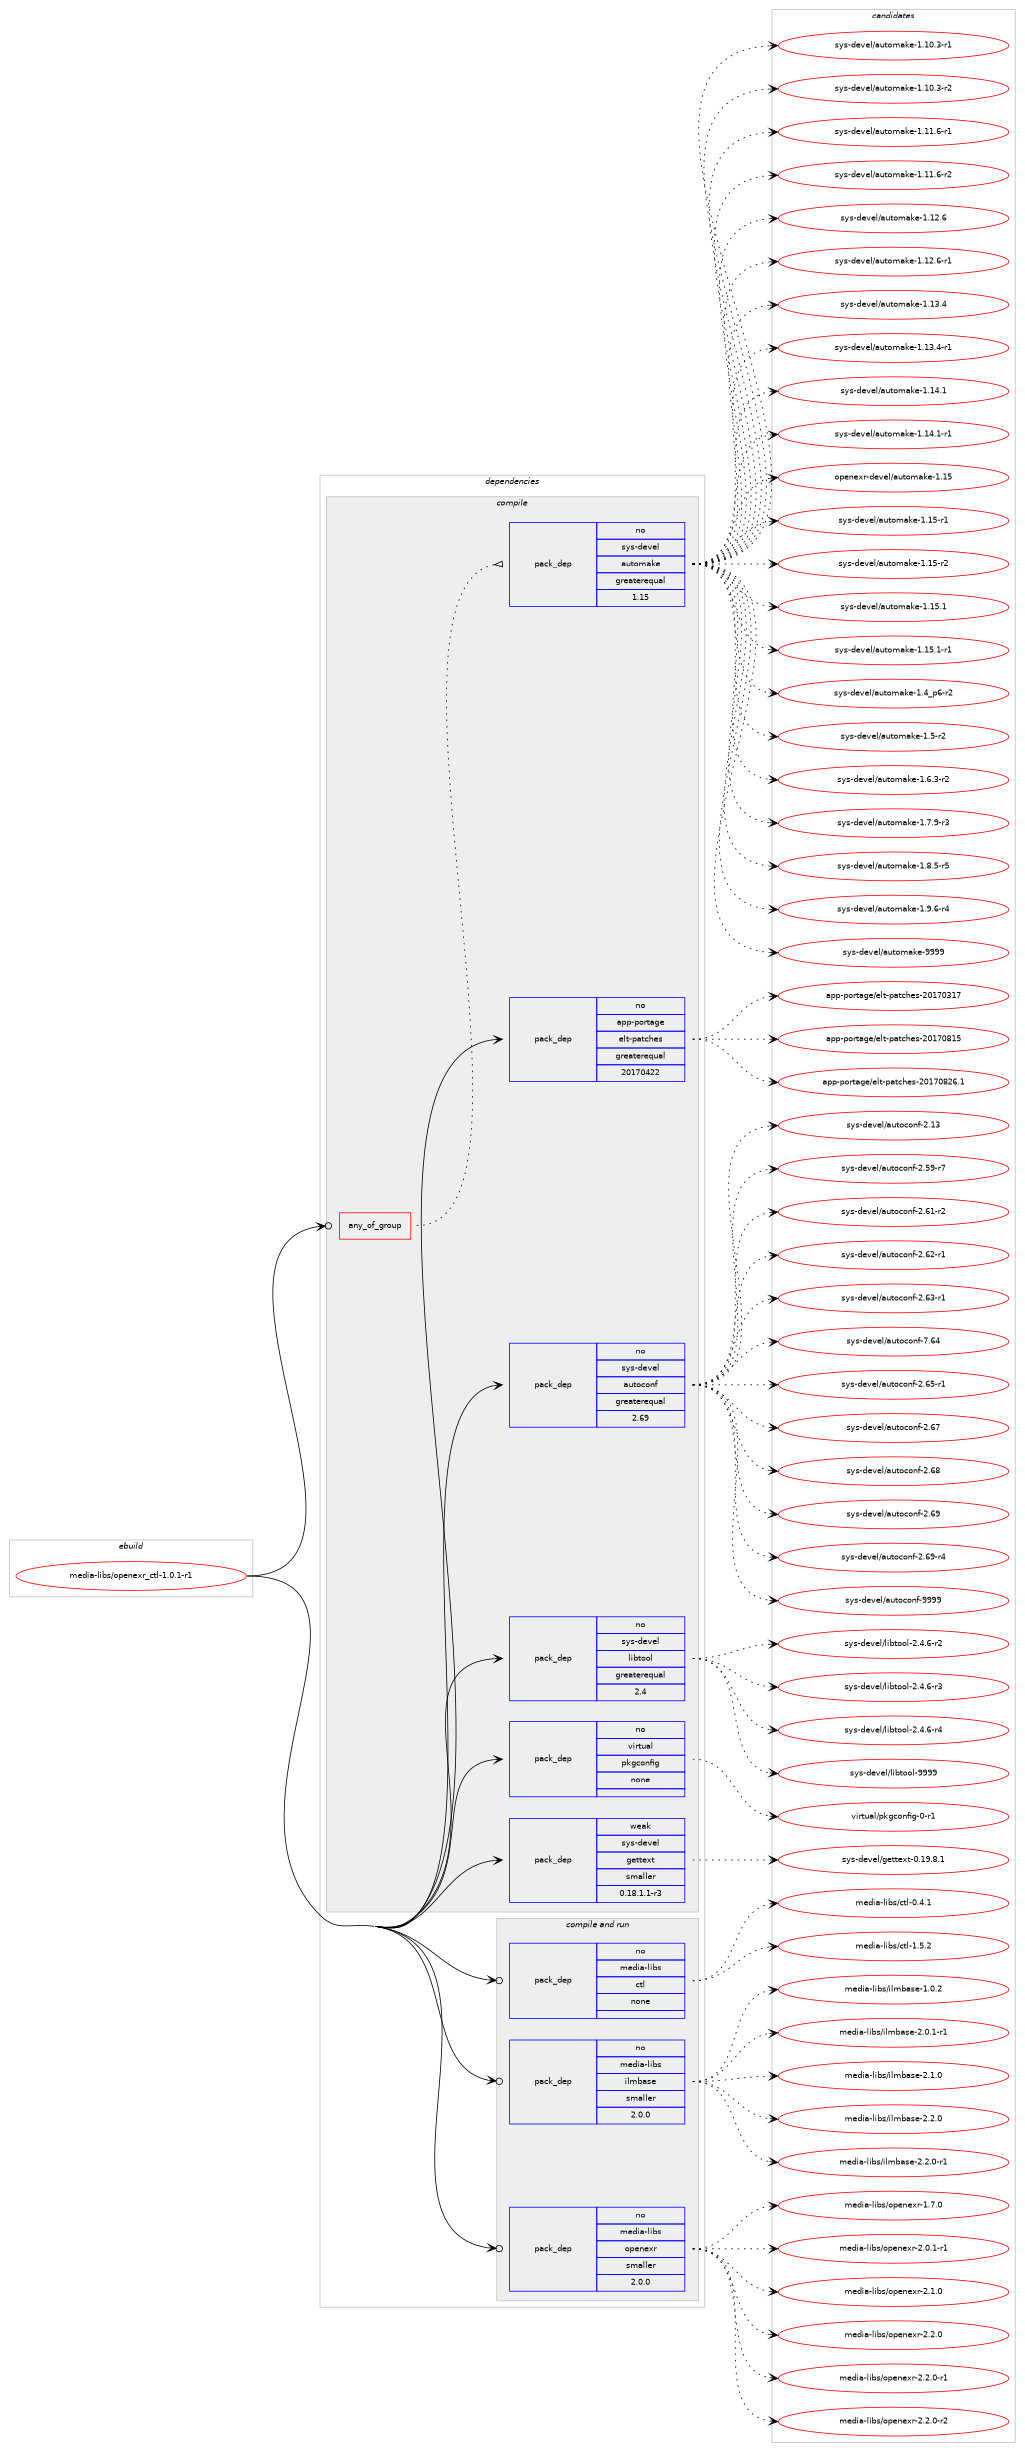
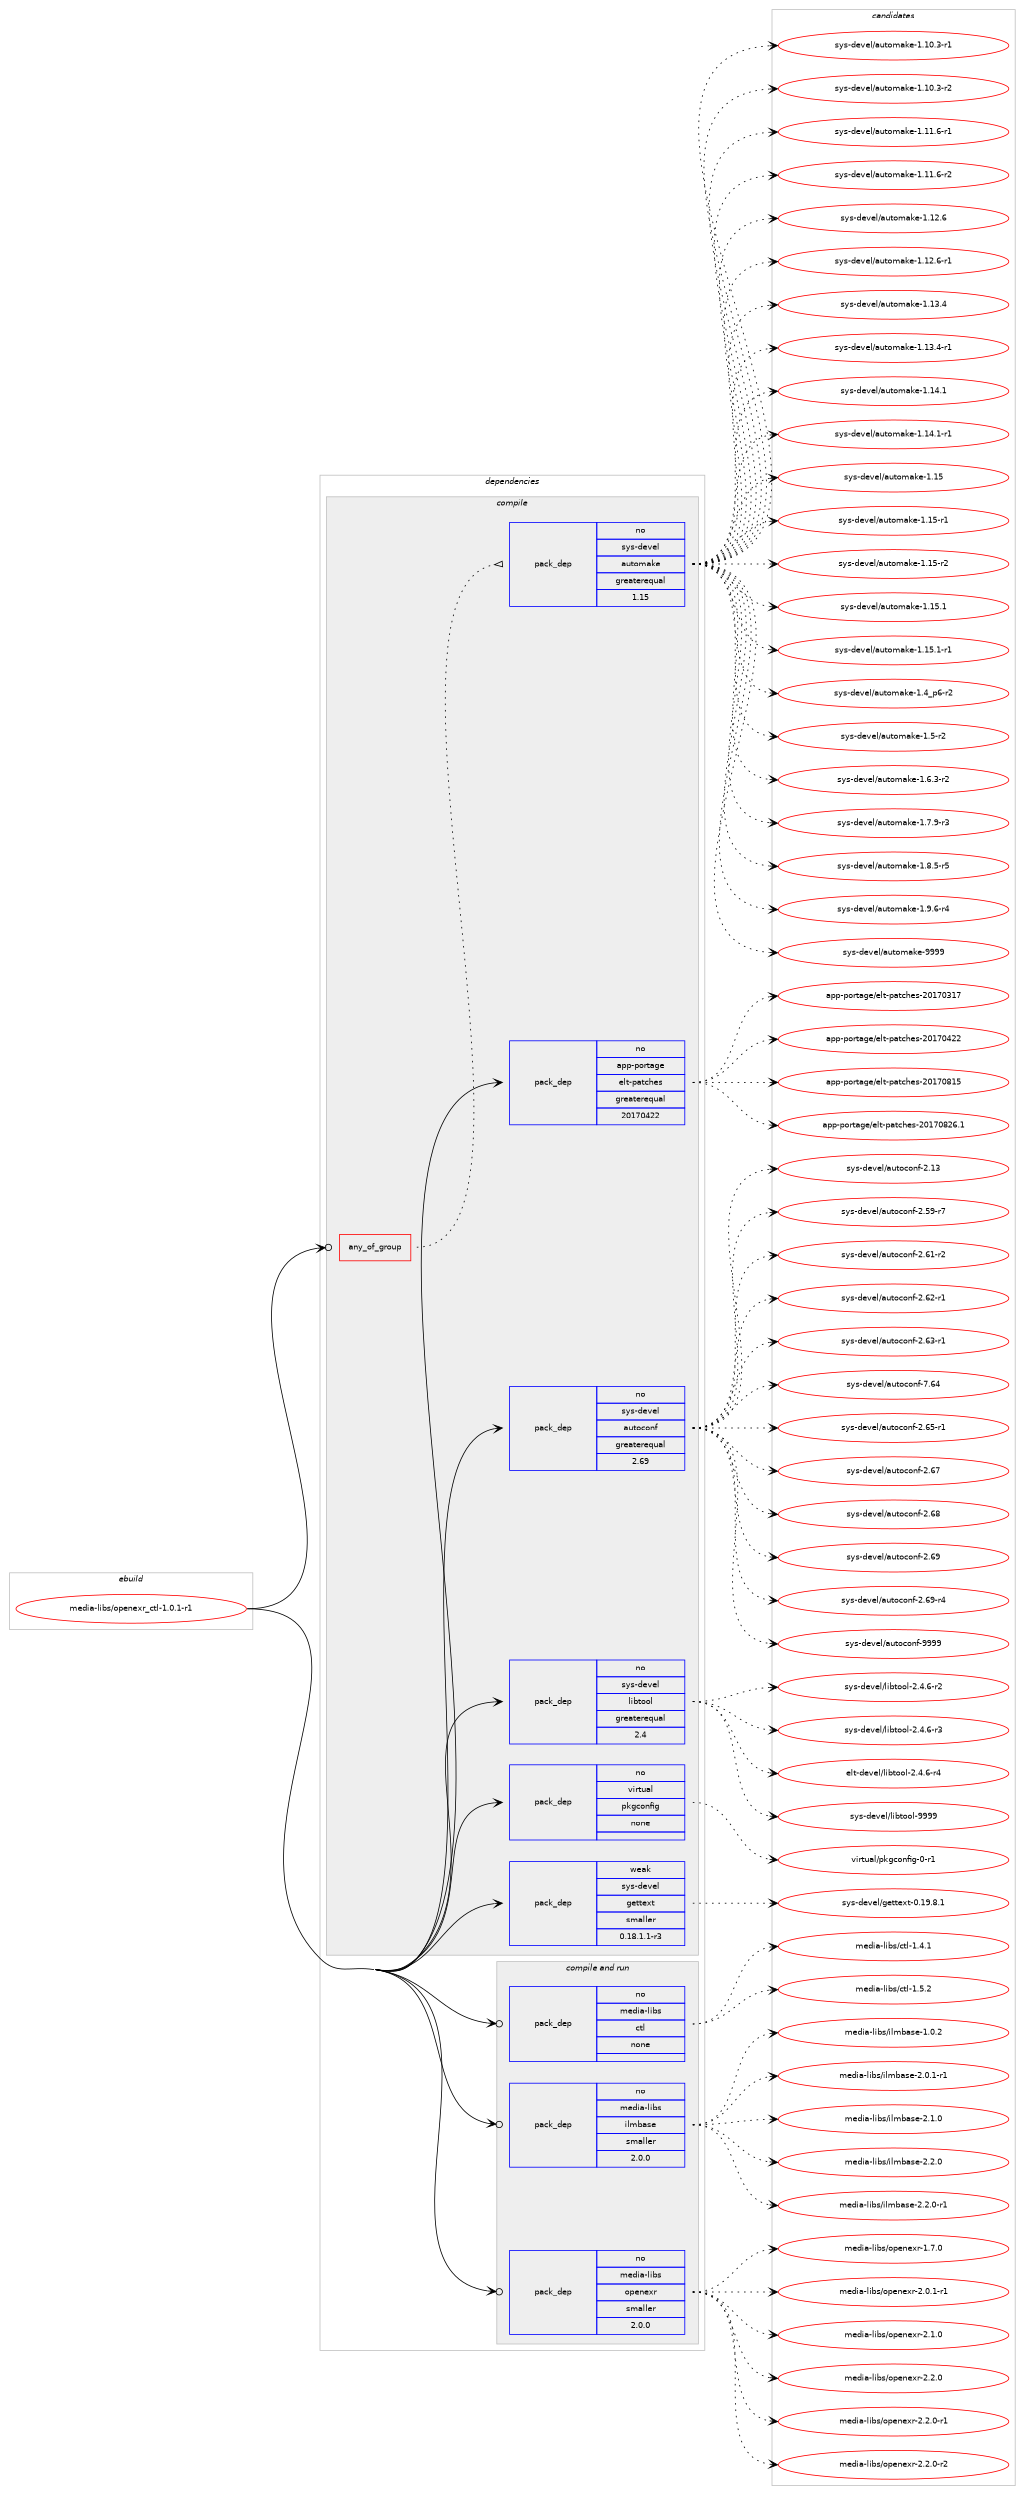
node "openexr-devel/automake-1.15": label "openexr-devel/automake-1.15" -> "sys-devel/automake-1.15"
node "app-portage/elt-patches-20170422": added
node "sys-devel/libtool-2.4.6-r4": label "sys-devel/libtool-2.4.6-r4" -> "elt-devel/libtool-2.4.6-r4"
node "media-libs/ctl-0.4.1": label "media-libs/ctl-0.4.1" -> "media-libs/ctl-1.4.1"
